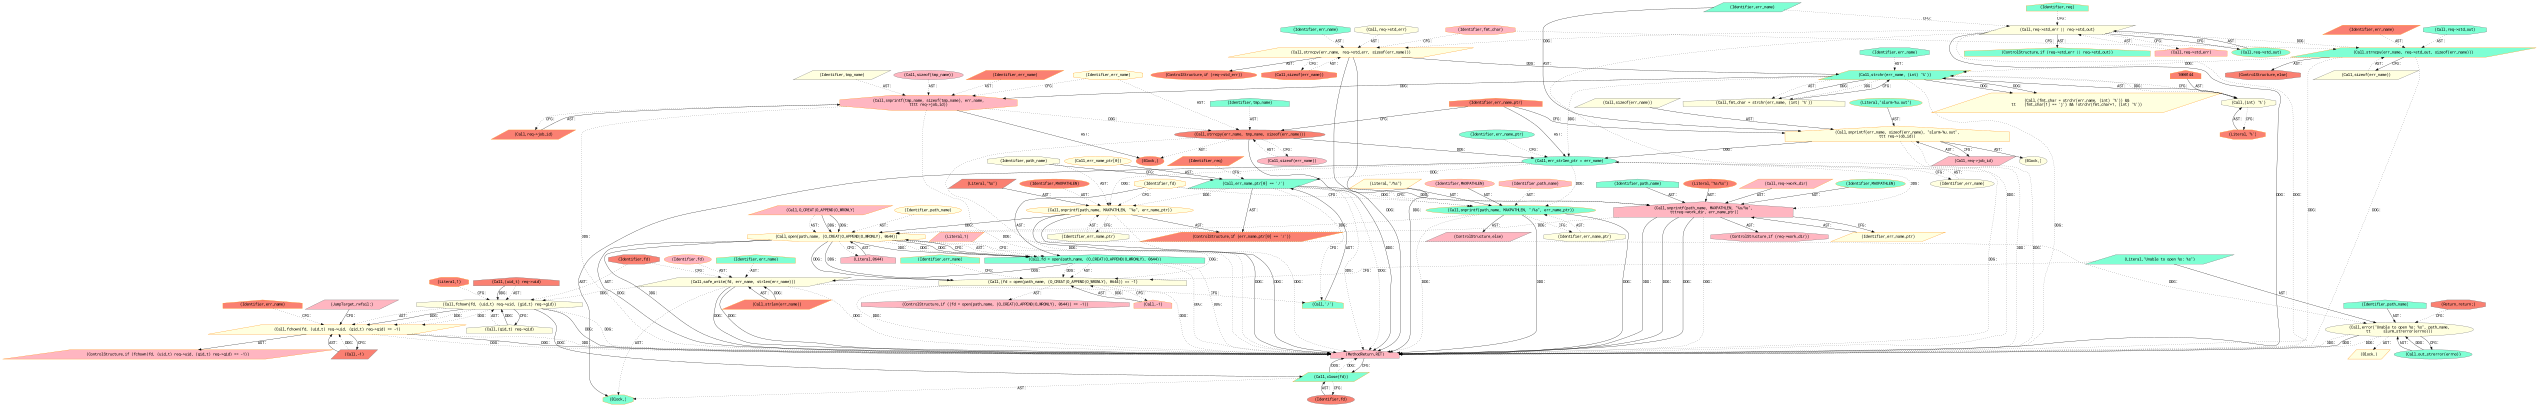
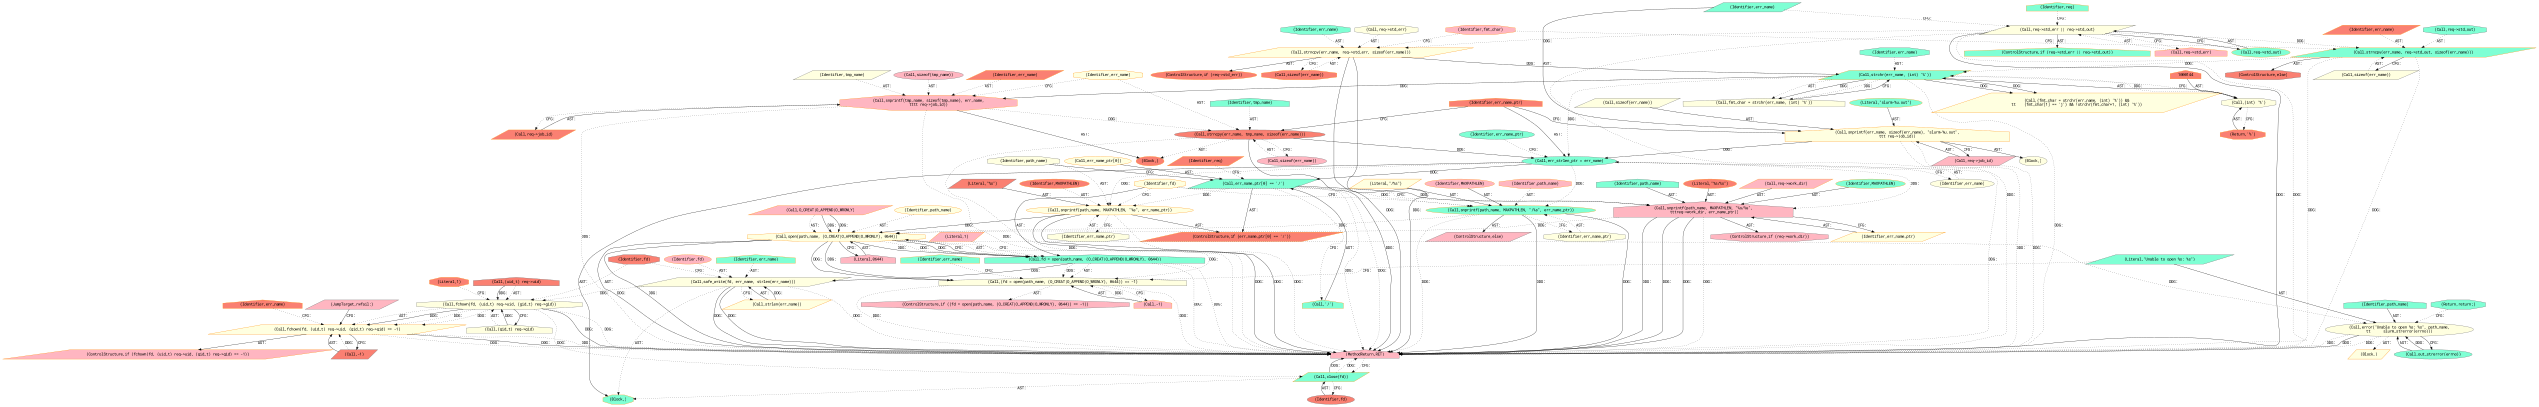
node "(Literal,'%')": label "(Literal,'%')" -> "(Return,'%')"
edge "(Call,err_strlen_ptr = err_name)" -> "(Call,err_name_ptr[0] == '/')": style dotted -> solid
edge "(Call,open(path_name, (O_CREAT|O_APPEND|O_WRONLY), 0644))" -> "(Literal,0644)": style dotted -> solid
edge "(Call,safe_write(fd, err_name, strlen(err_name)))" -> "(Call,'/')": now "(Call,safe_write(fd, err_name, strlen(err_name)))" -> "(Call,strlen(err_name))"
node "(Call,strlen(err_name))": fillcolor salmon -> lightyellow
node "(Return,return;)": fillcolor salmon -> aquamarine
edge "(MethodReturn,RET)" -> "(Call,close(fd))": style solid -> dotted
edge "(Call,fchown(fd, (uid_t) req->uid, (gid_t) req->gid))" -> "(Call,close(fd))": style solid -> dotted
